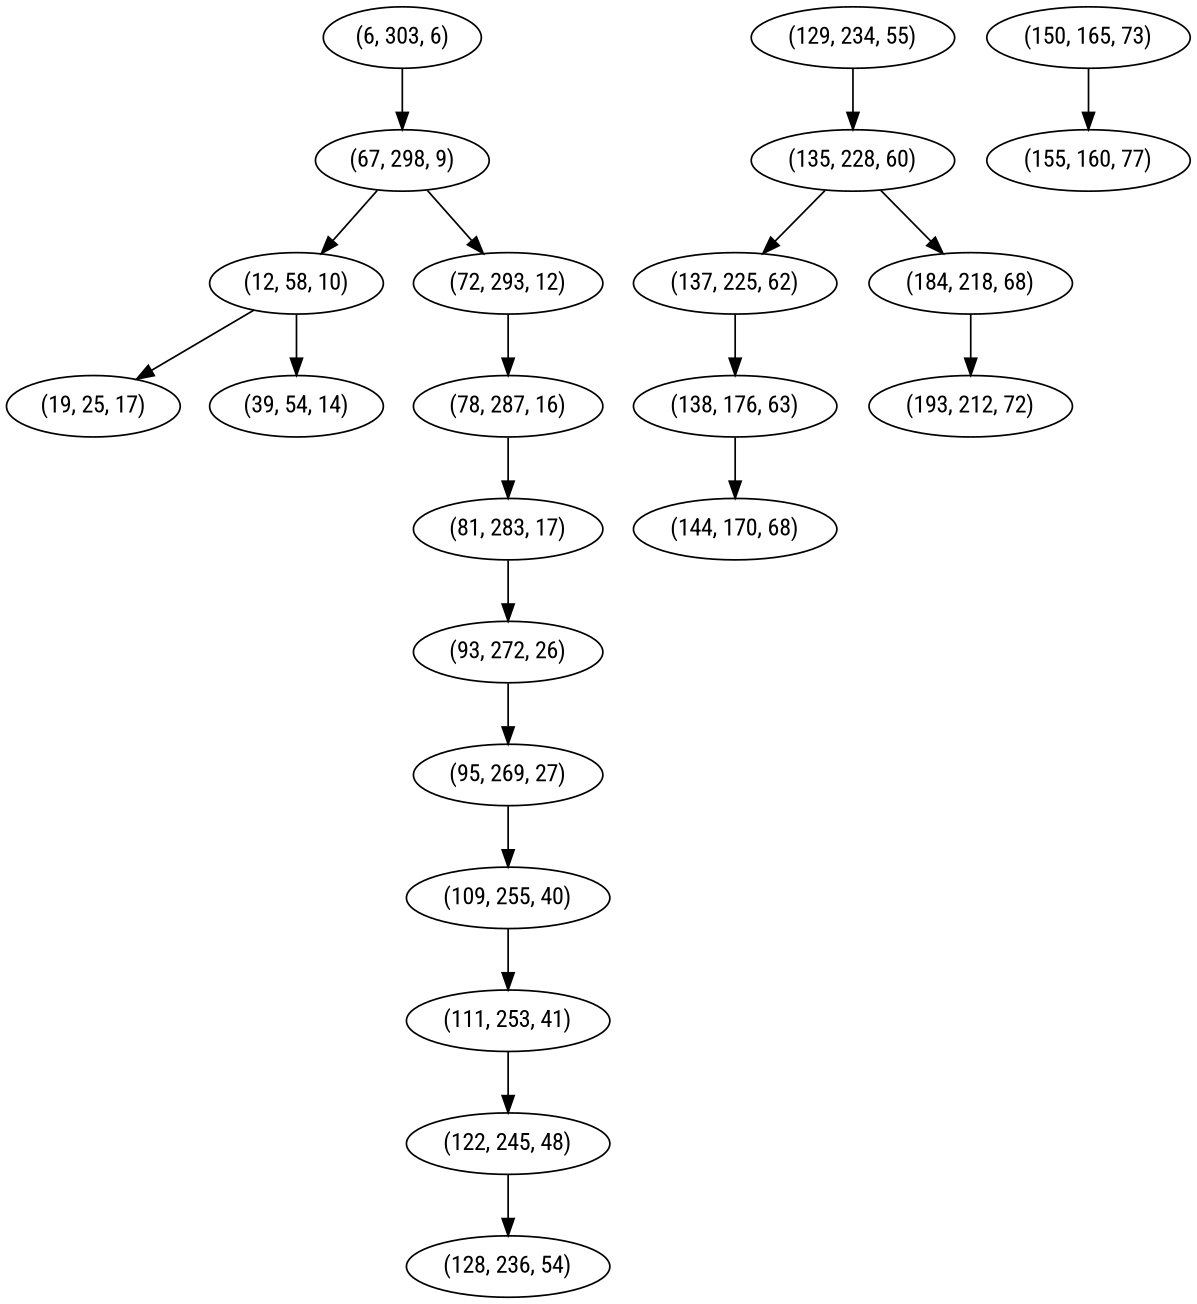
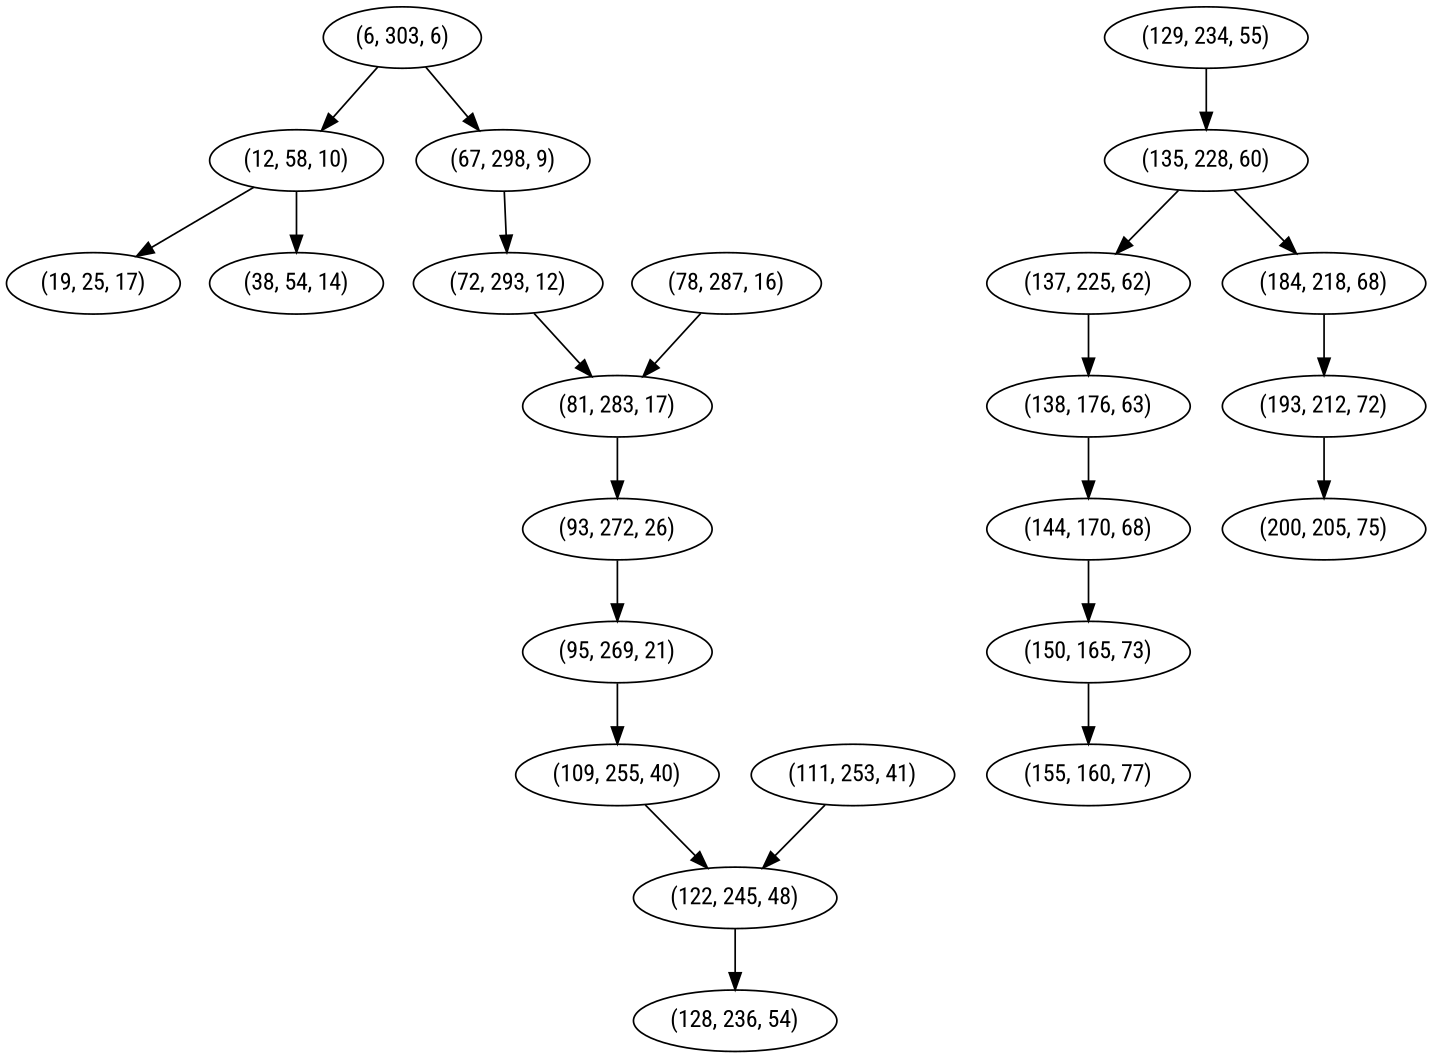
edge "(67, 298, 9)" -> "(12, 58, 10)": now "(6, 303, 6)" -> "(12, 58, 10)"
edge "(72, 293, 12)" -> "(78, 287, 16)": now "(72, 293, 12)" -> "(81, 283, 17)"
node "(39, 54, 14)": label "(39, 54, 14)" -> "(38, 54, 14)"
node "(200, 205, 75)": added
edge "(144, 170, 68)" -> "(150, 165, 73)": added
node "(95, 269, 27)": label "(95, 269, 27)" -> "(95, 269, 21)"
edge "(109, 255, 40)" -> "(111, 253, 41)": now "(109, 255, 40)" -> "(122, 245, 48)"
